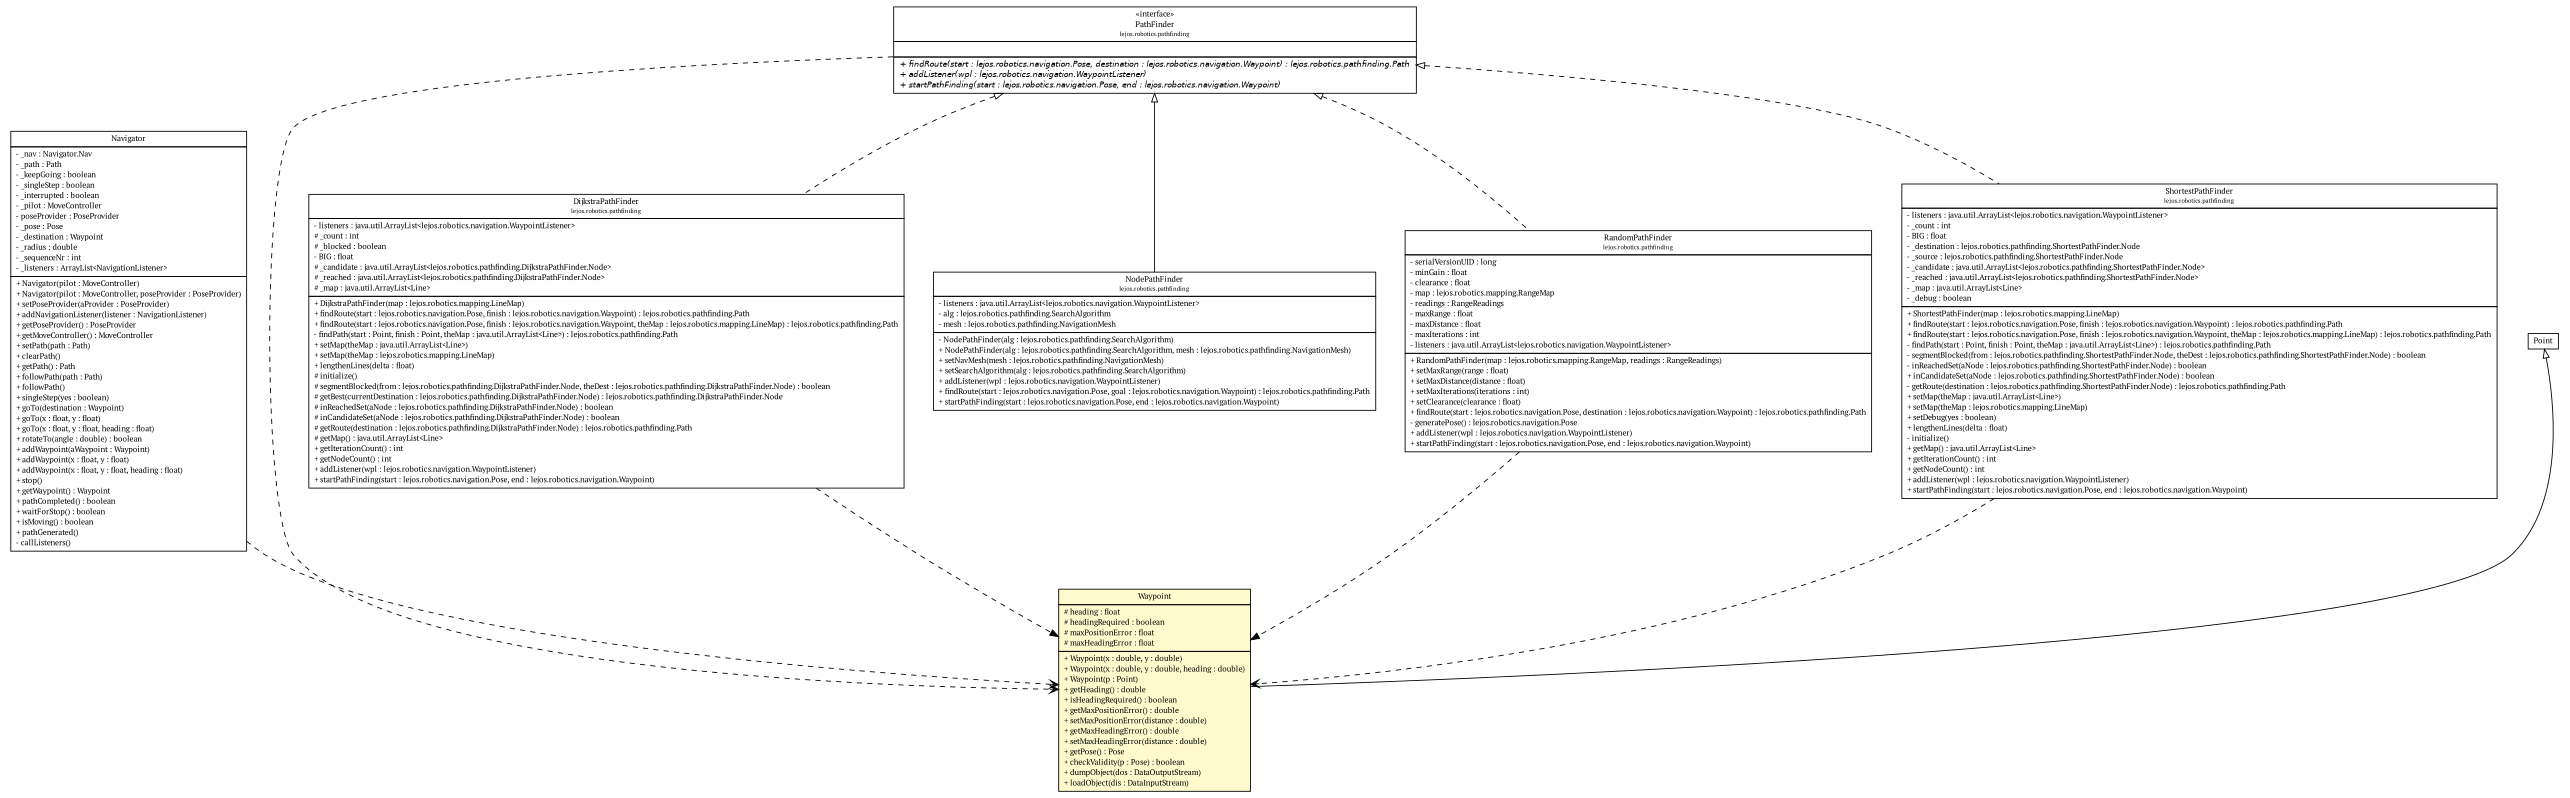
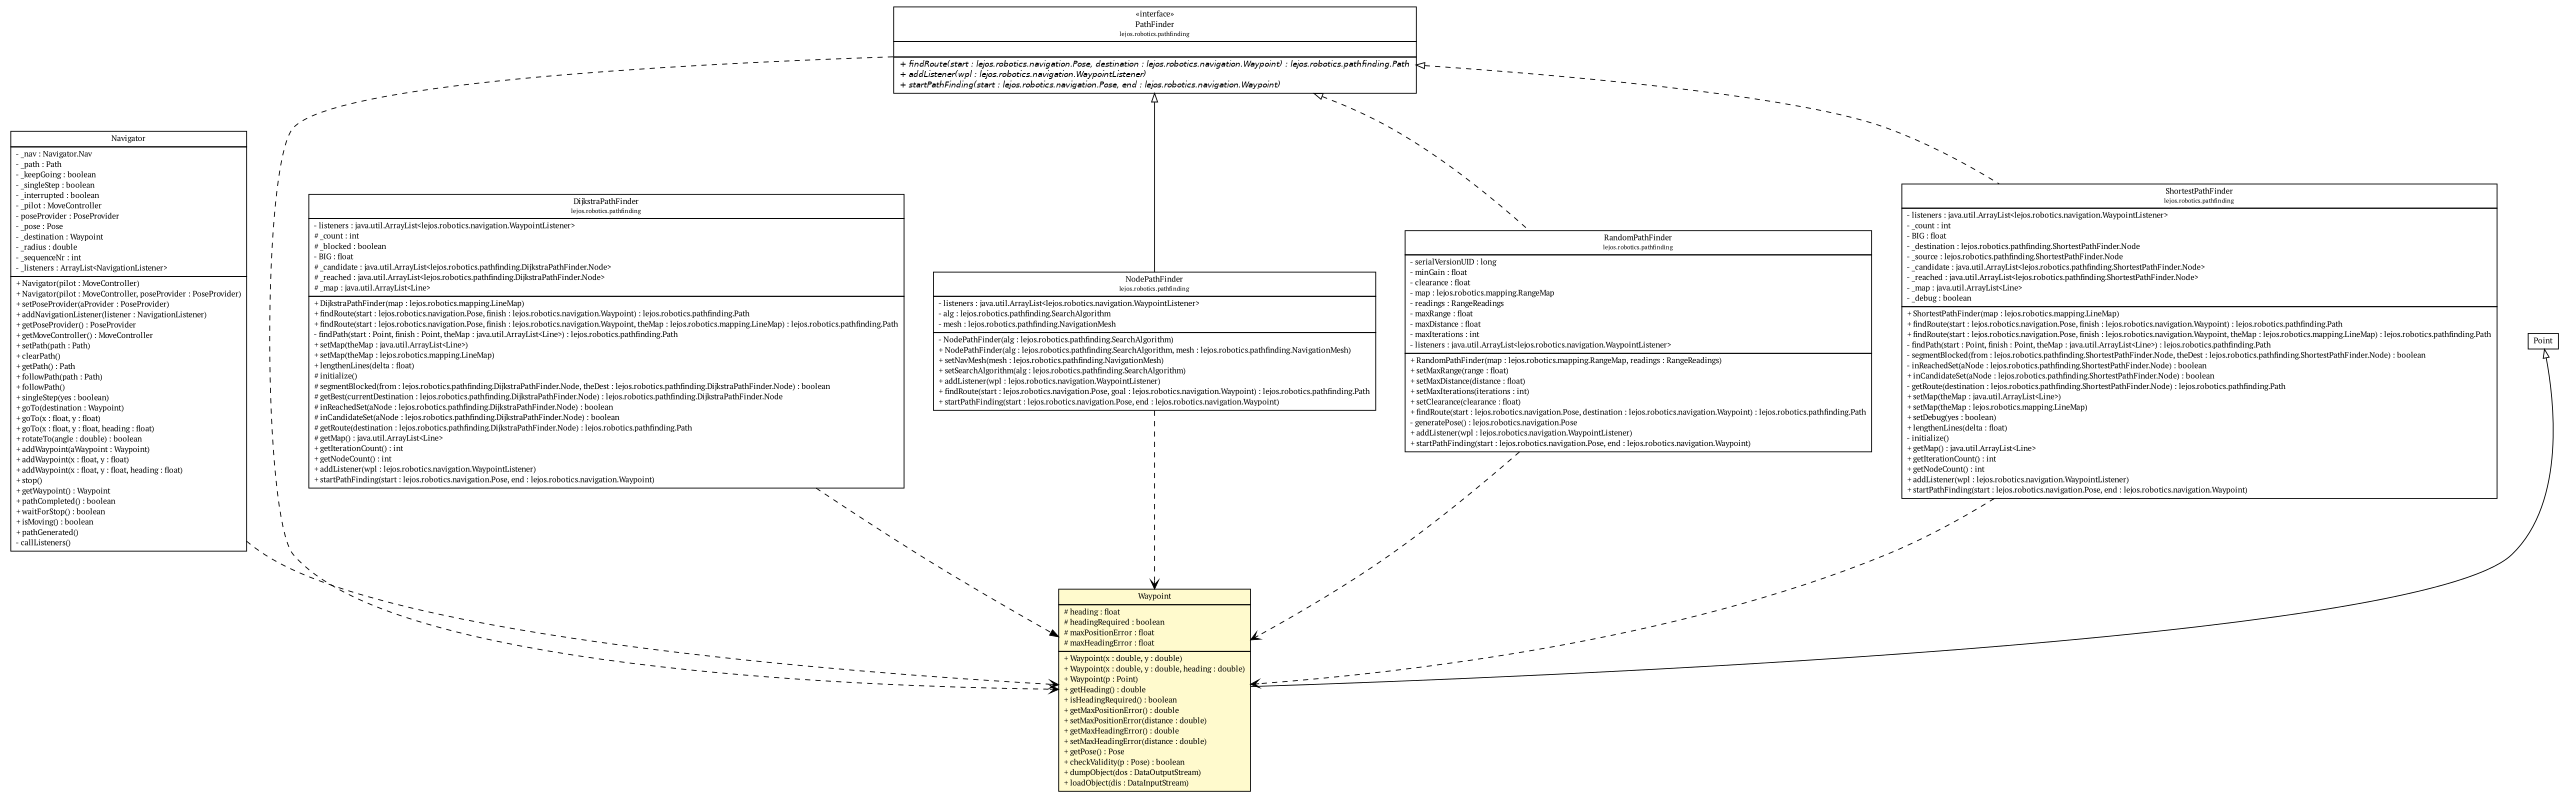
edge "DijkstraPathFinder" -> "PathFinder": removed
edge "NodePathFinder" -> "Waypoint": added
edge "RandomPathFinder" -> "Waypoint": arrowhead normal -> open
